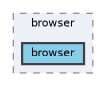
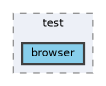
cluster "browser": label "browser" -> "test"
